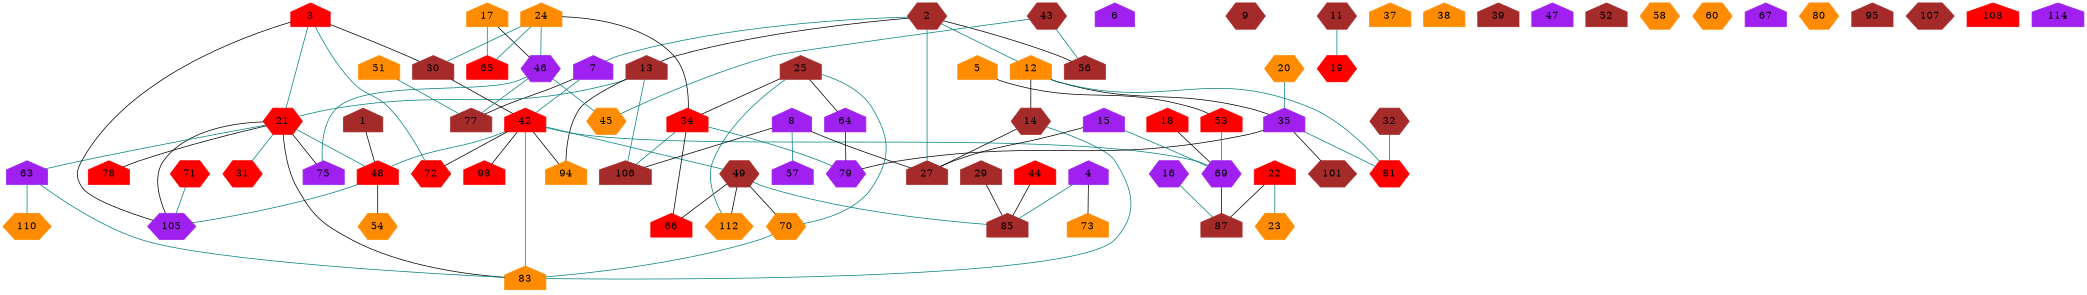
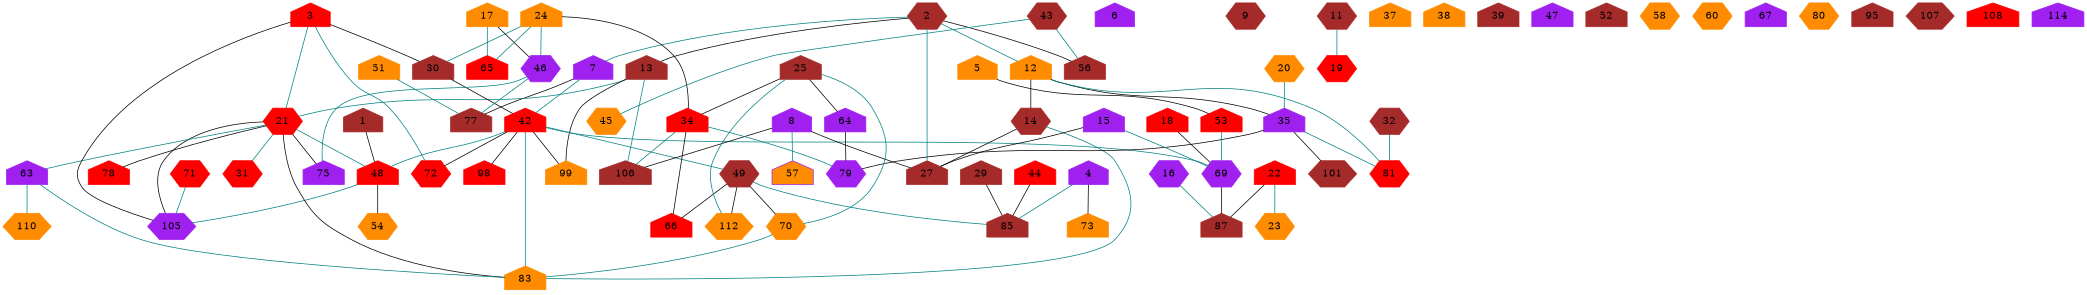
edge "46" -- "45": removed
node "94": label "94" -> "99"
node "57": fillcolor purple -> darkorange
